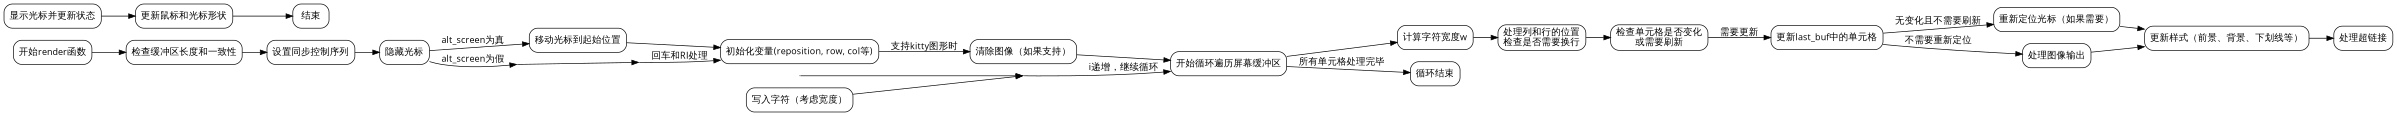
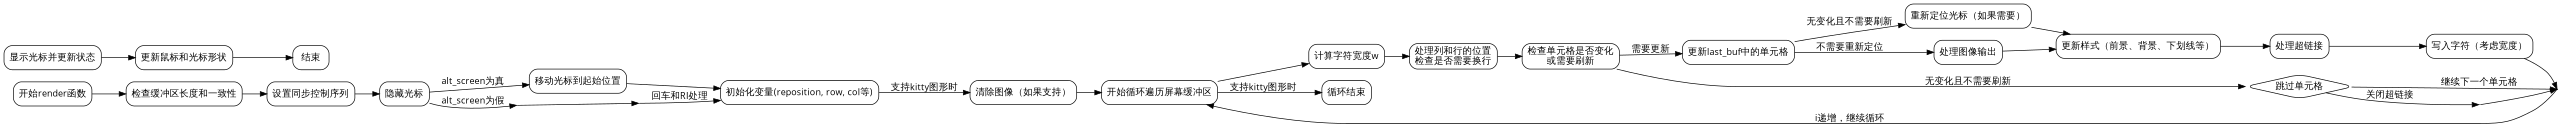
edge "处理超链接" -> "写入字符（考虑宽度）": added
edge "开始循环遍历屏幕缓冲区" -> "循环结束": label "所有单元格处理完毕" -> "支持kitty图形时"
node "跳过单元格": added
